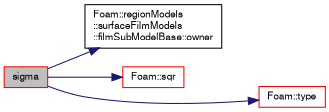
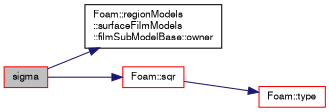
edge "sigma" -> "Foam::type": now "Foam::sqr" -> "Foam::type"
